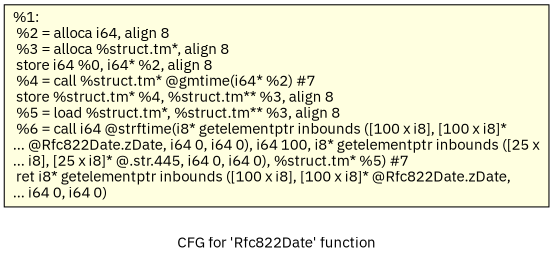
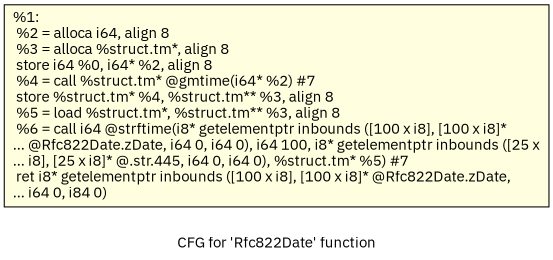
node "%1:": text "... i64 0, i64 0)" -> "... i64 0, i84 0)"
